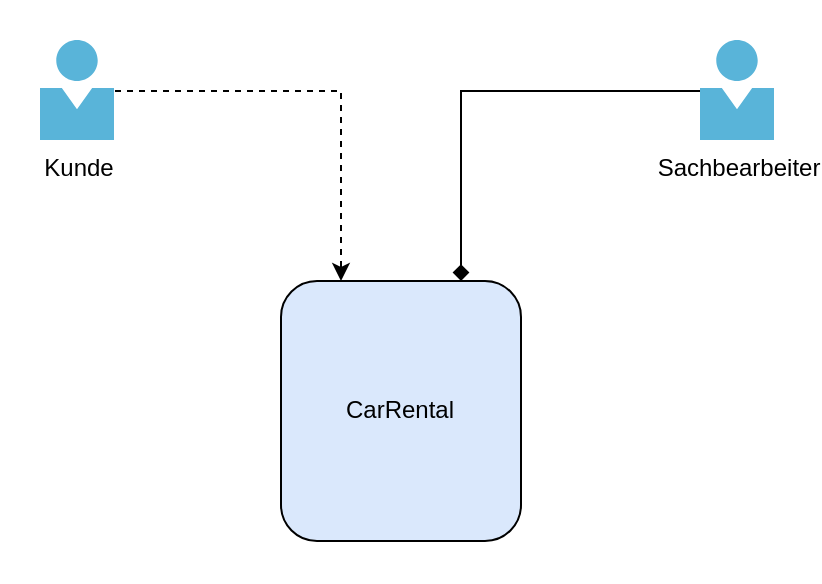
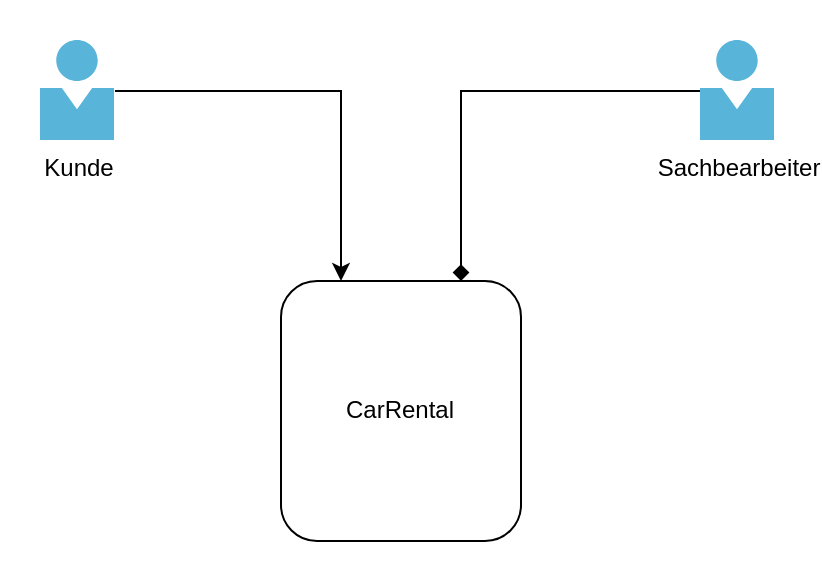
edge "Kunde" -> "CarRental": style dashed -> solid
node "CarRental": fillcolor #dae8fc -> #ffffff
